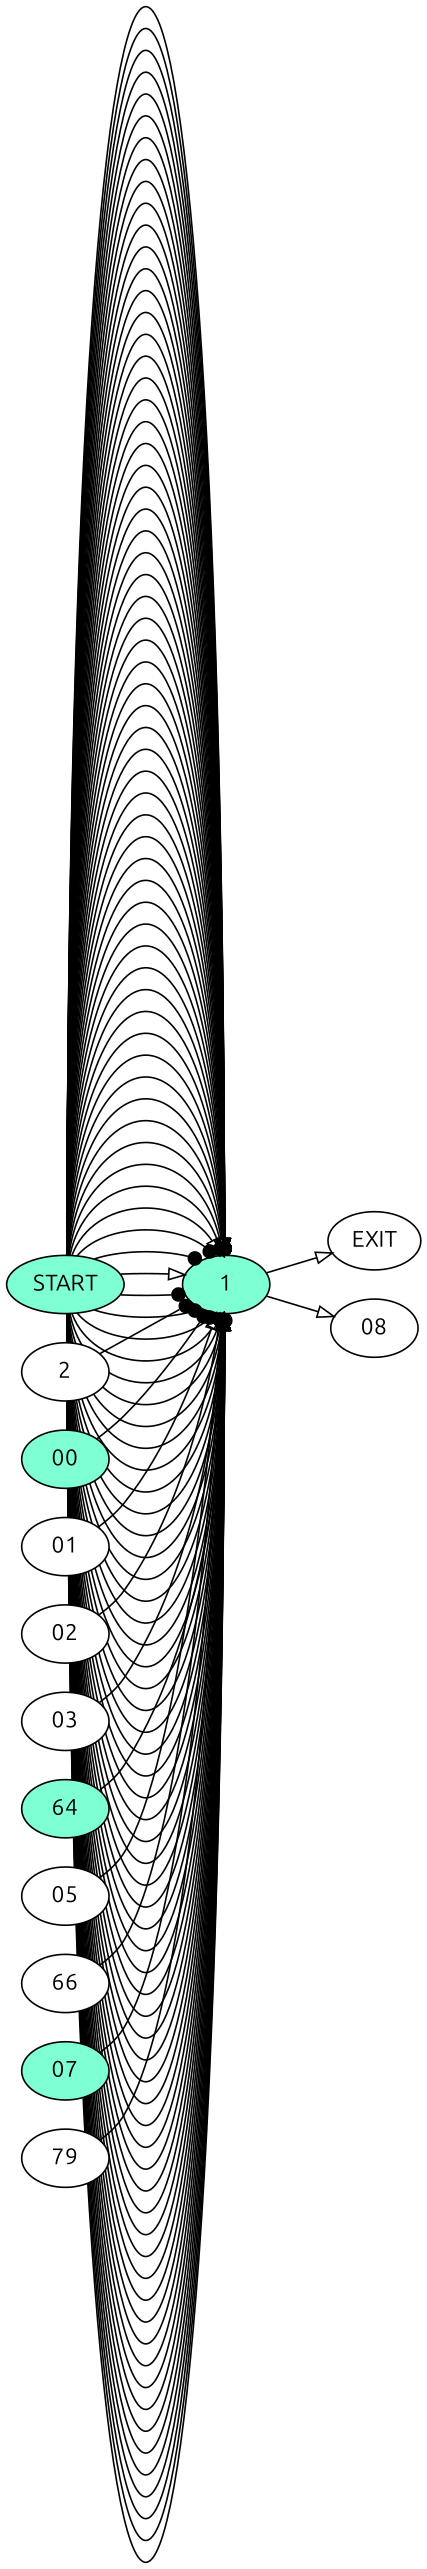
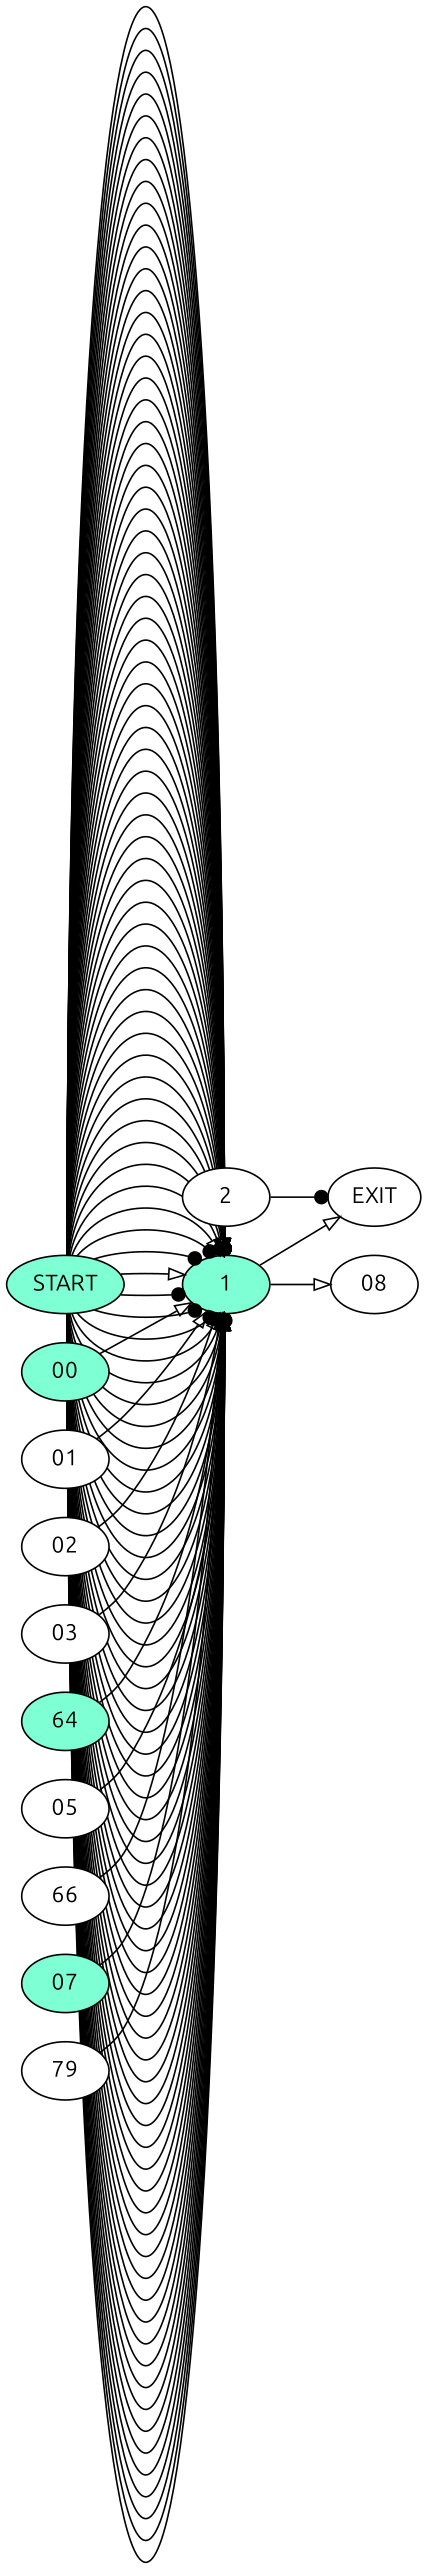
edge "2" -> "1": now "2" -> "EXIT"
edge "00" -> "1": arrowhead dot -> onormal
